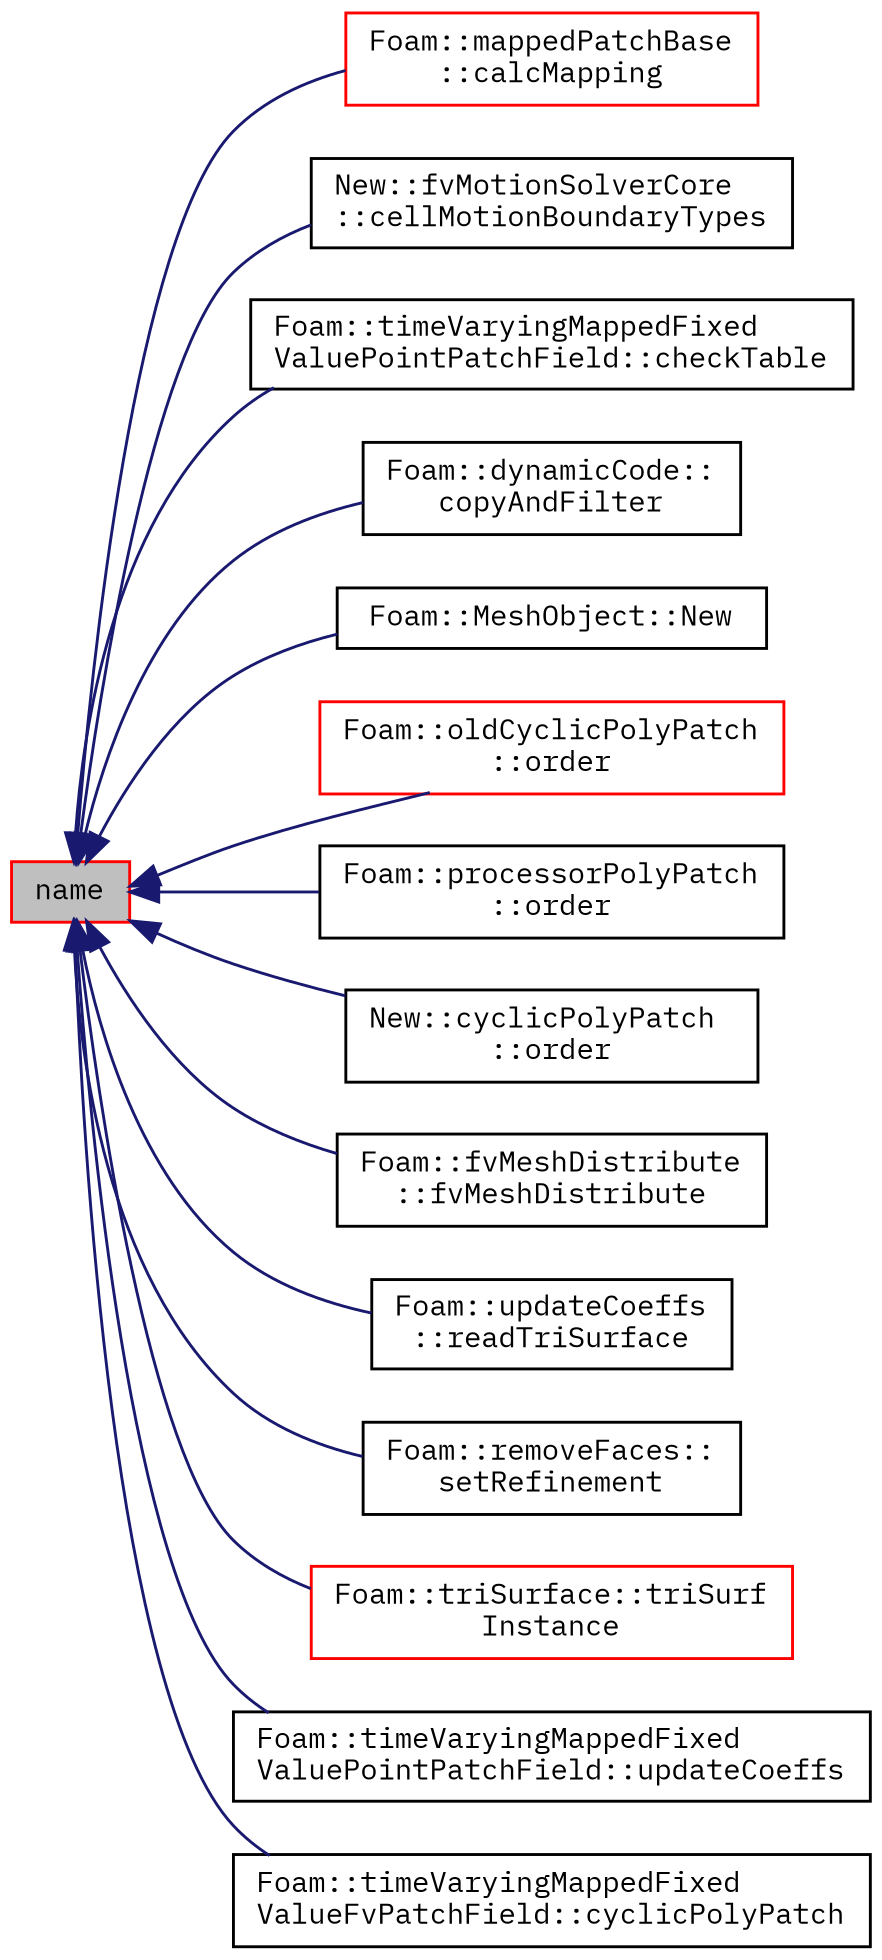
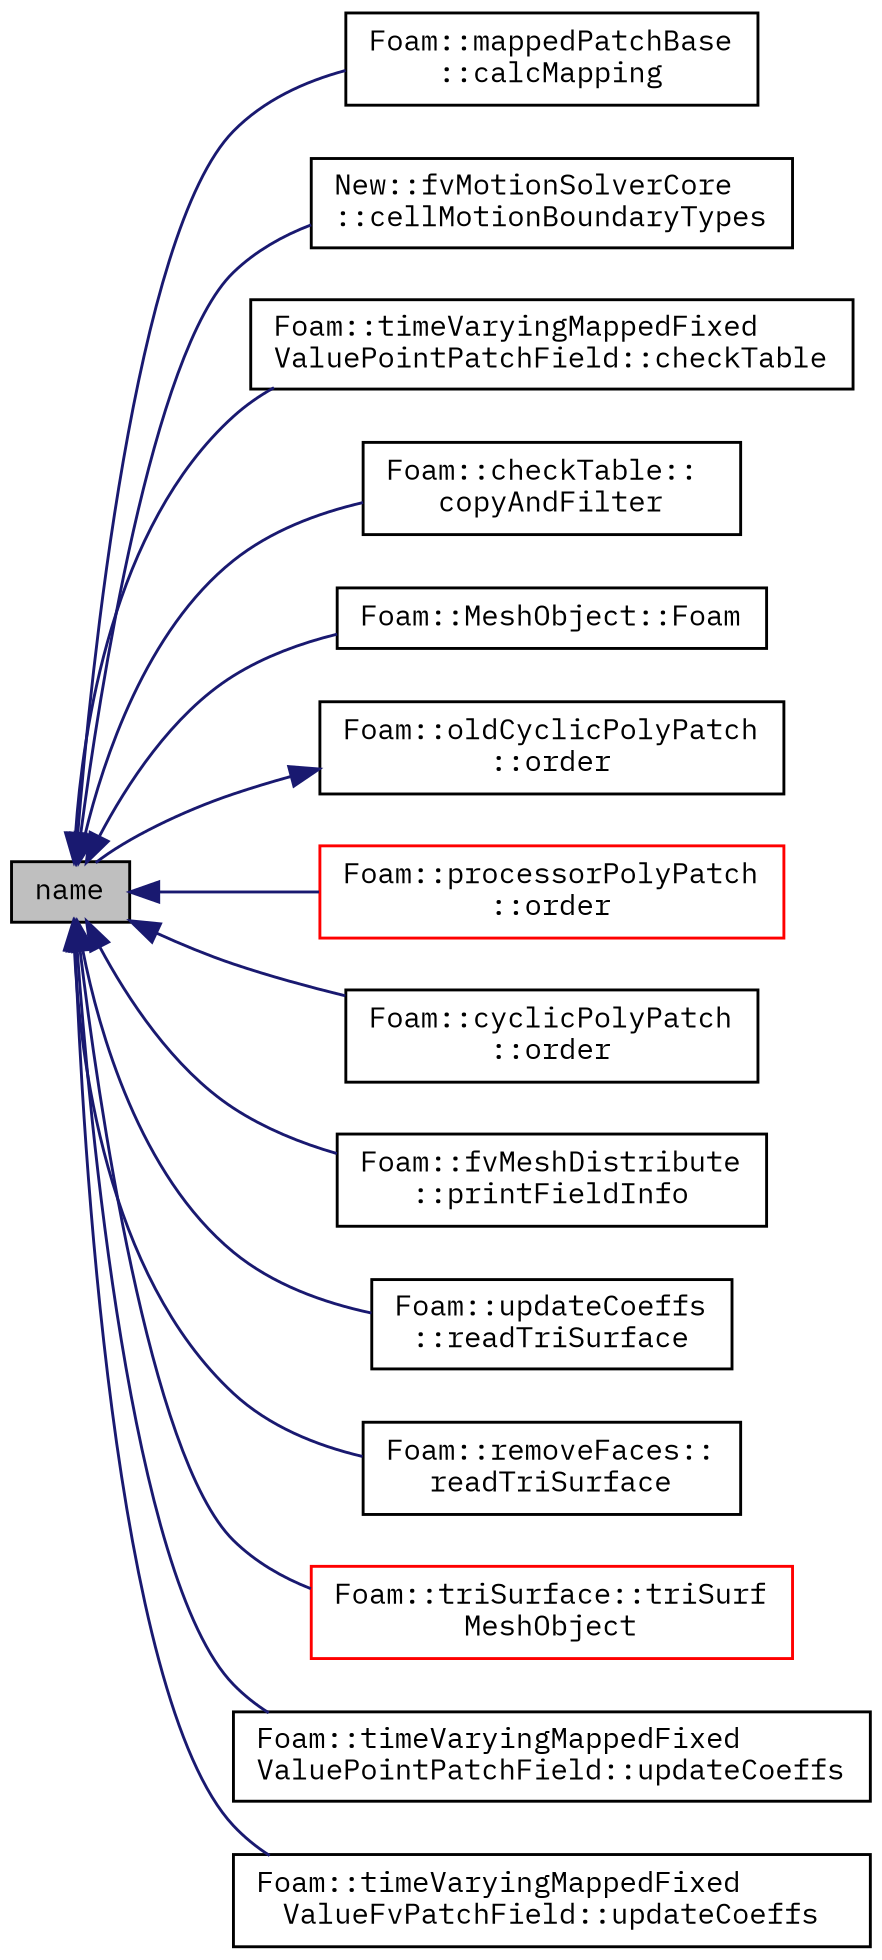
node "Foam::mappedPatchBase ::calcMapping": color red -> black
node "Foam::dynamicCode:: copyAndFilter": label "Foam::dynamicCode:: copyAndFilter" -> "Foam::checkTable:: copyAndFilter"
node "Foam::MeshObject::New": label "Foam::MeshObject::New" -> "Foam::MeshObject::Foam"
node "Foam::oldCyclicPolyPatch ::order": color red -> black
edge "Foam::oldCyclicPolyPatch ::order" -> "name": reversed
node "name": color red -> black
node "Foam::processorPolyPatch ::order": color black -> red
node "New::cyclicPolyPatch ::order": label "New::cyclicPolyPatch ::order" -> "Foam::cyclicPolyPatch ::order"
node "Foam::fvMeshDistribute ::fvMeshDistribute": label "Foam::fvMeshDistribute ::fvMeshDistribute" -> "Foam::fvMeshDistribute ::printFieldInfo"
node "Foam::removeFaces:: setRefinement": label "Foam::removeFaces:: setRefinement" -> "Foam::removeFaces:: readTriSurface"
node "Foam::triSurface::triSurf Instance": label "Foam::triSurface::triSurf Instance" -> "Foam::triSurface::triSurf MeshObject"
node "Foam::timeVaryingMappedFixed ValueFvPatchField::cyclicPolyPatch": label "Foam::timeVaryingMappedFixed ValueFvPatchField::cyclicPolyPatch" -> "Foam::timeVaryingMappedFixed ValueFvPatchField::updateCoeffs"
